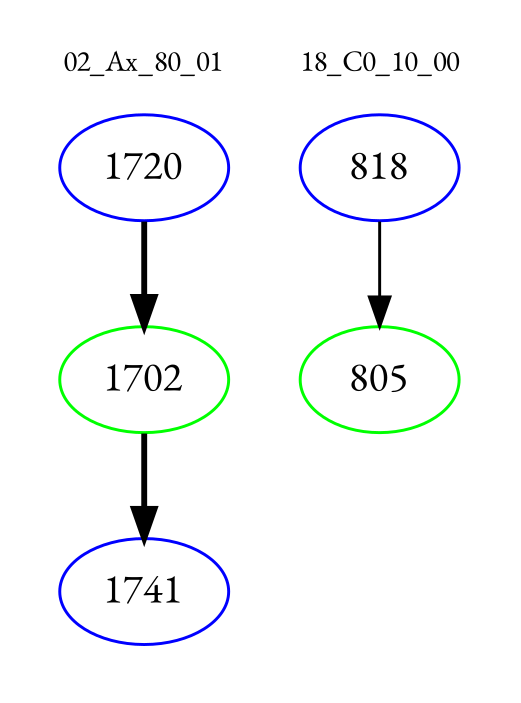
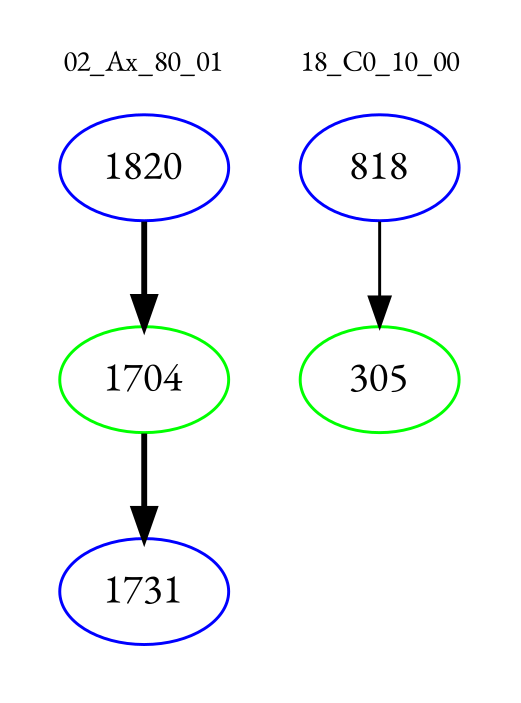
node "1720": label "1720" -> "1820"
node "1702": label "1702" -> "1704"
node "805": label "805" -> "305"
node "1741": label "1741" -> "1731"
